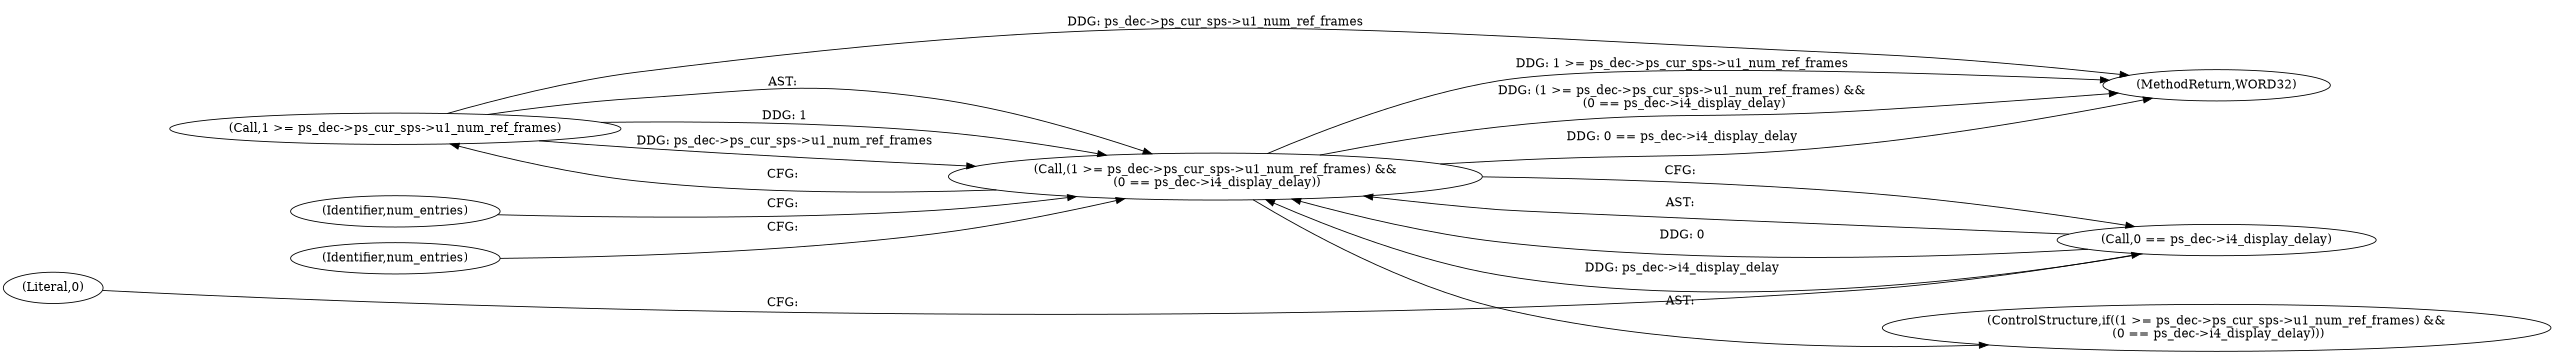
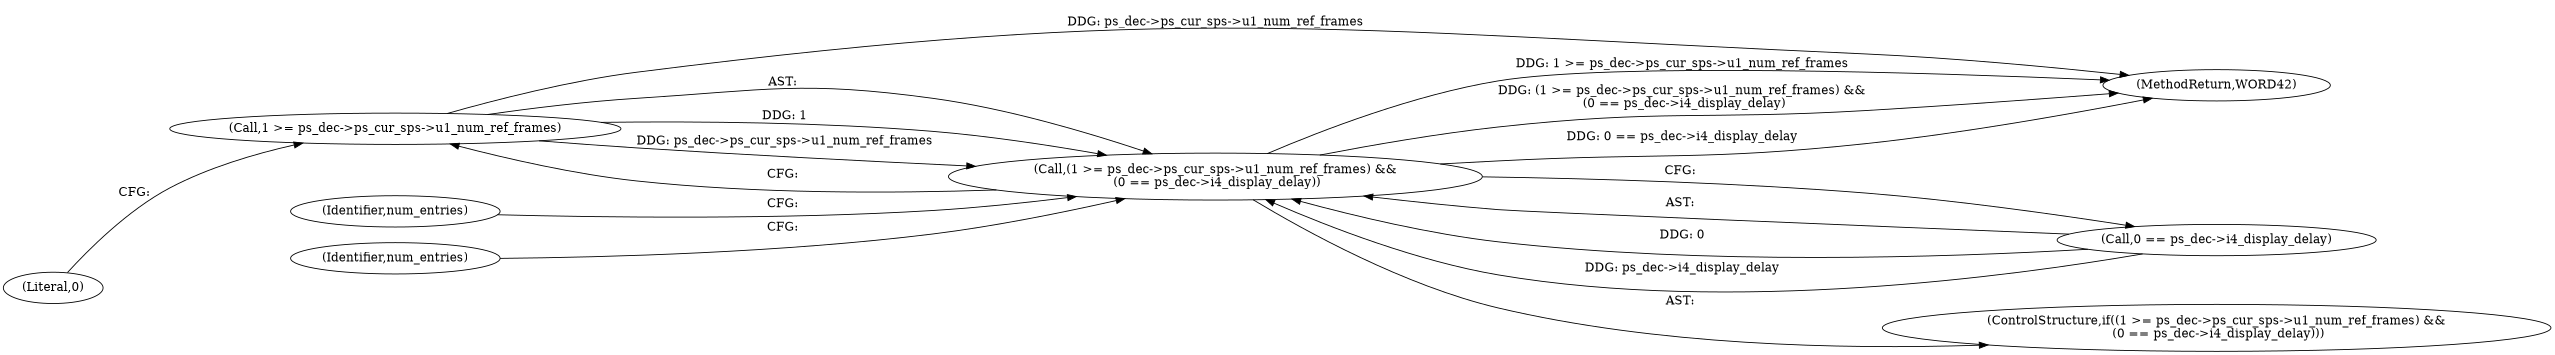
node "(MethodReturn,WORD32)": label "(MethodReturn,WORD32)" -> "(MethodReturn,WORD42)"
edge "(Literal,0)" -> "(Call,0 == ps_dec->i4_display_delay)": now "(Literal,0)" -> "(Call,1 >= ps_dec->ps_cur_sps->u1_num_ref_frames)"
